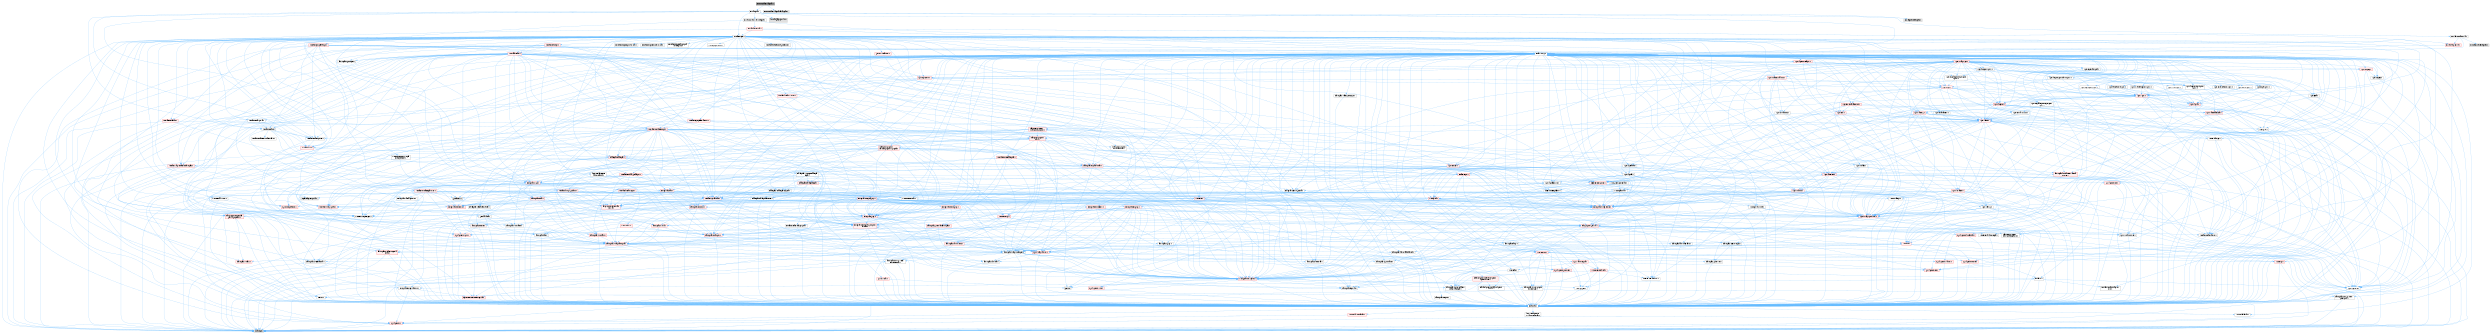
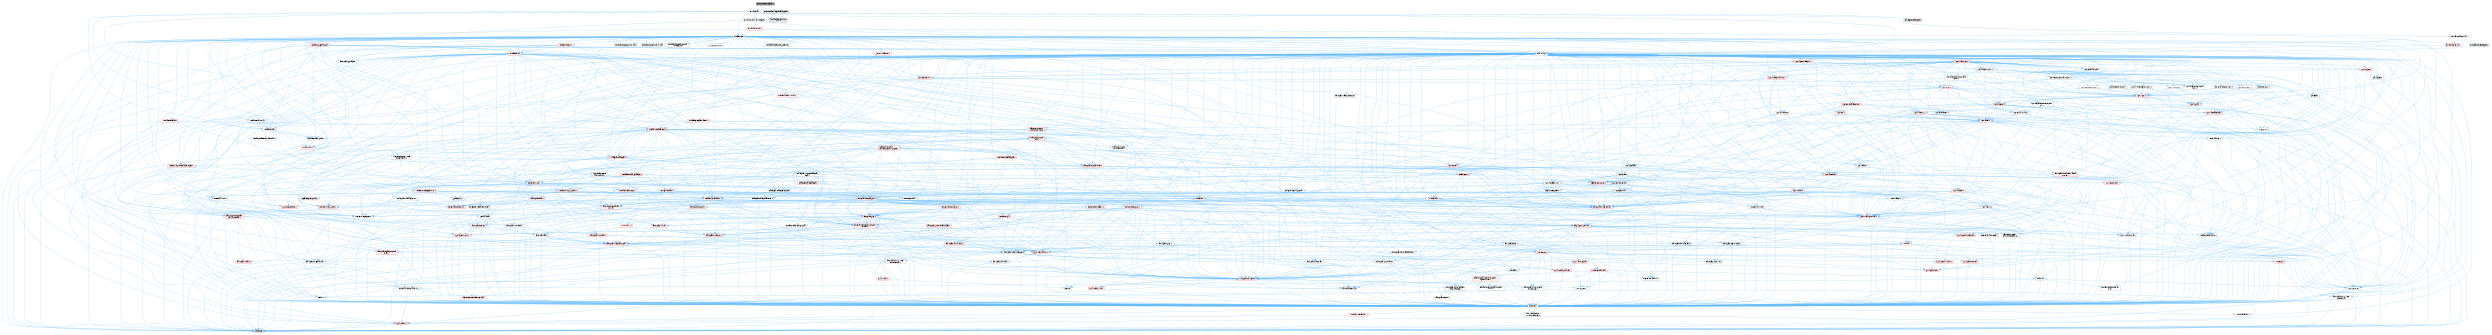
node "UniquePtr/Field.h": label "UniquePtr/Field.h" -> "UObject/Field.h"
